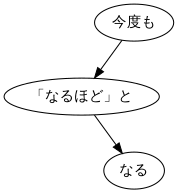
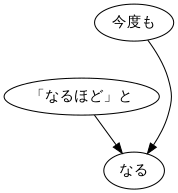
edge "今度も" -> "「なるほど」と": now "今度も" -> "なる"
